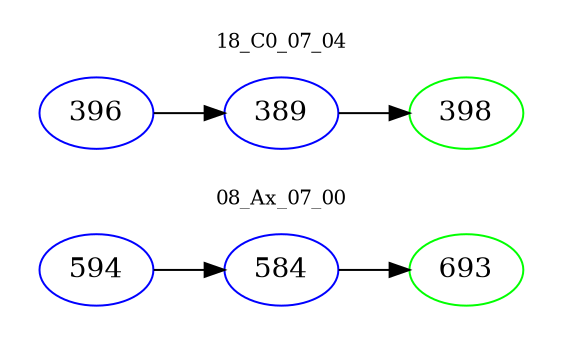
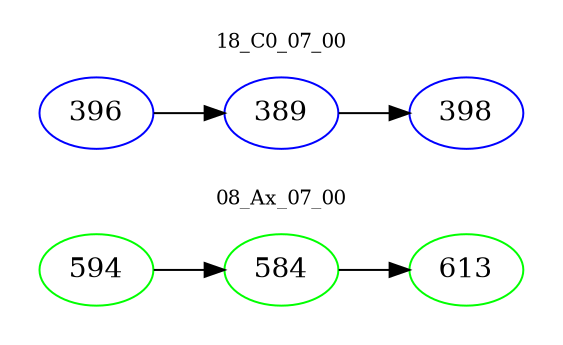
cluster "18_C0_07_04": label "18_C0_07_04" -> "18_C0_07_00"
node "398": color green -> blue
node "594": color blue -> green
node "584": color blue -> green
node "693": label "693" -> "613"
